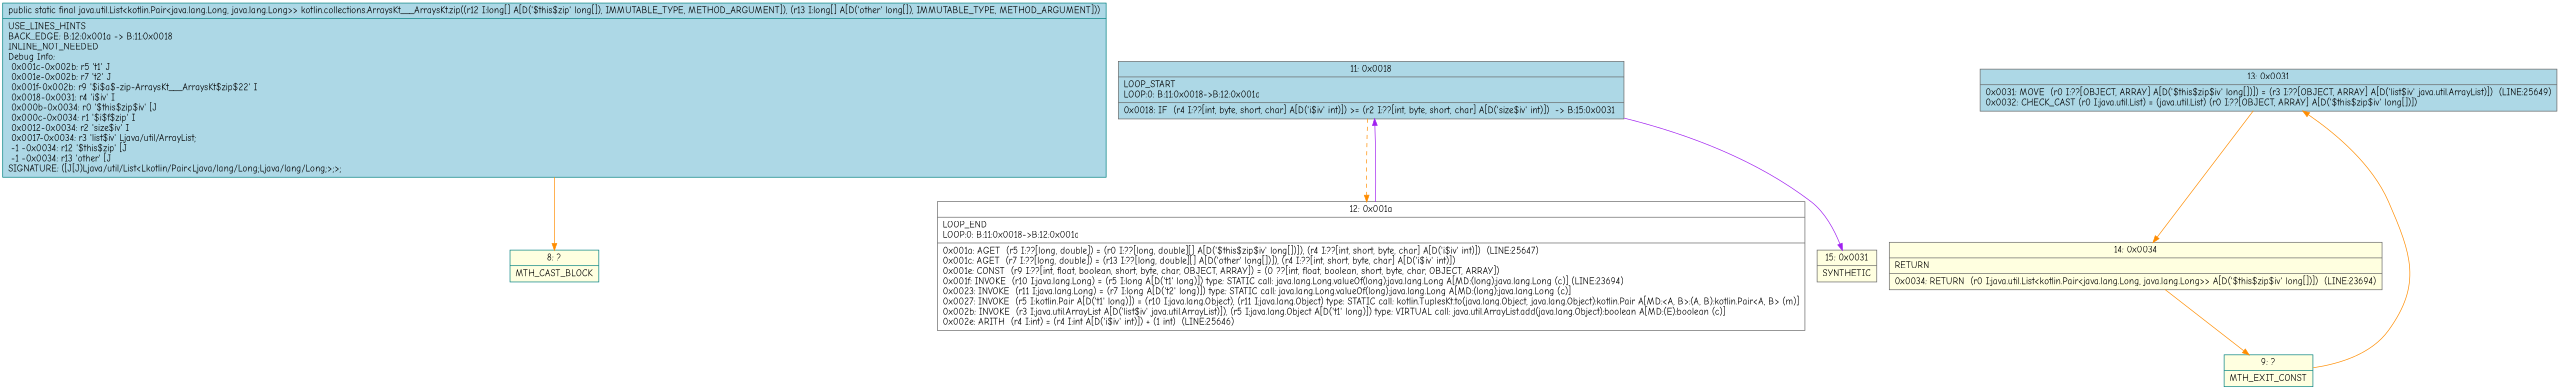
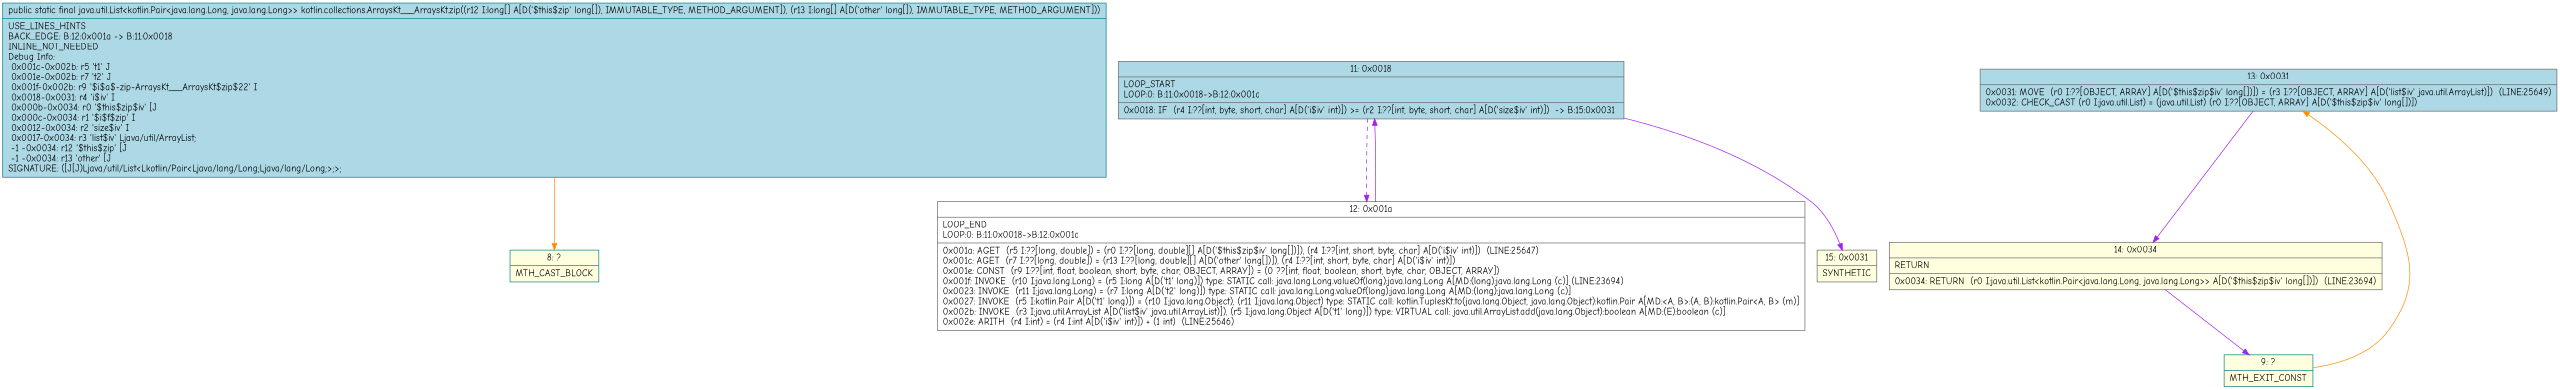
edge "11: 0x0018" -> "12: 0x001a": color darkorange -> purple
edge "13: 0x0031" -> "14: 0x0034": color darkorange -> purple
edge "14: 0x0034" -> "9: ?": color darkorange -> purple
